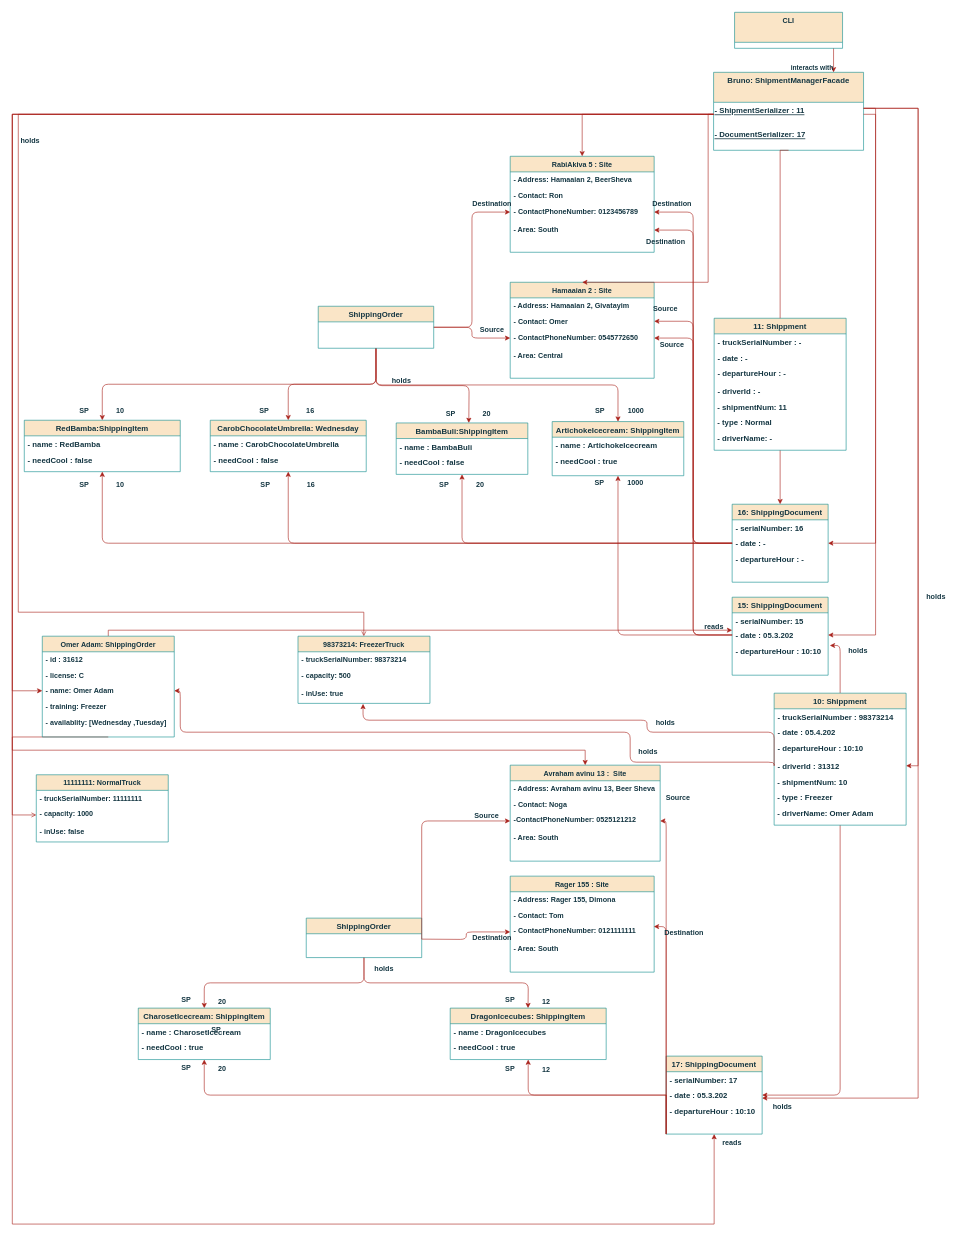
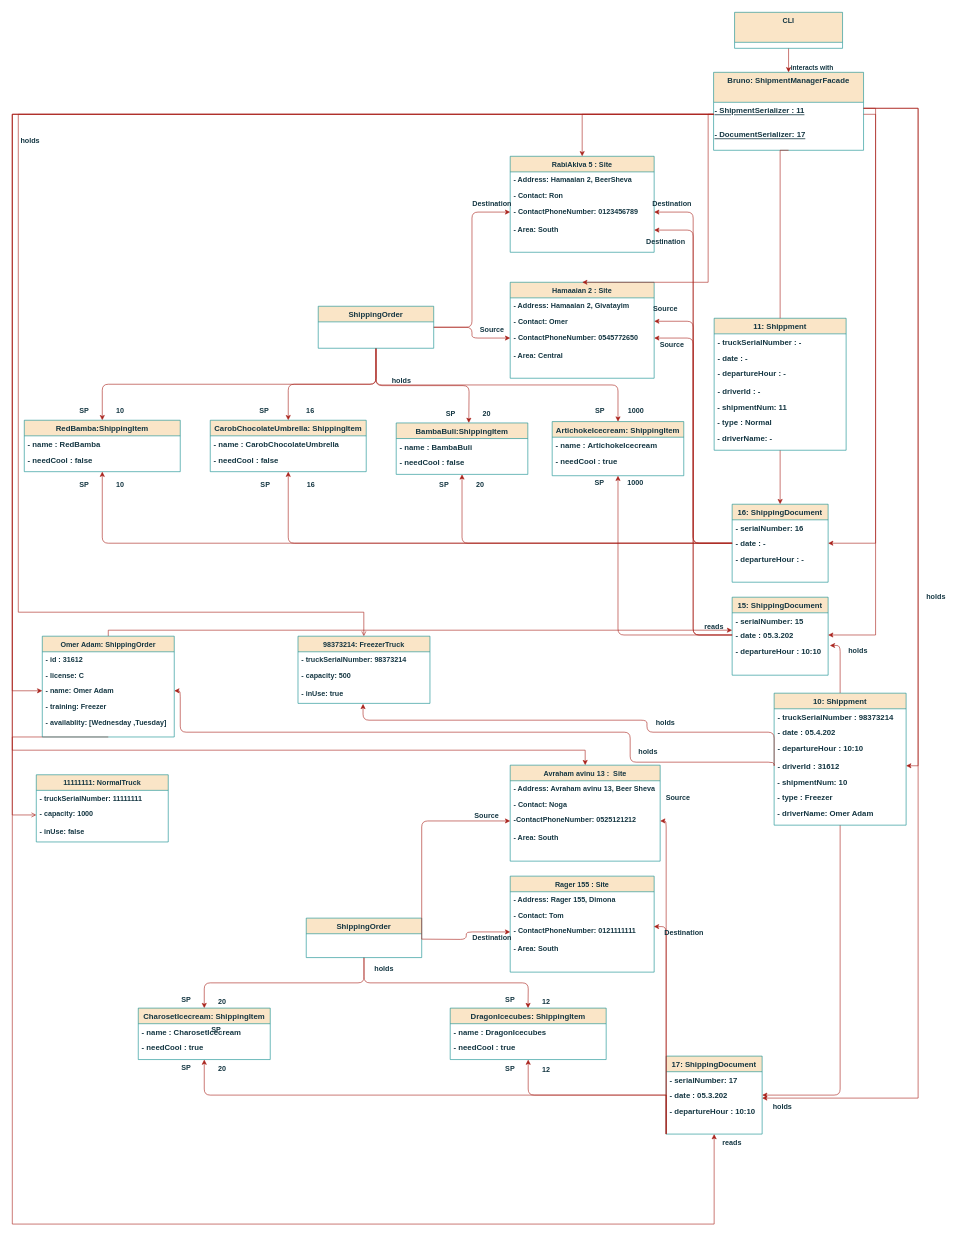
edge "CLI" -> "interacts with": now "CLI" -> "Bruno: ShipmentManagerFacade"
node "CarobChocolateUmbrella: Wednesday": label "CarobChocolateUmbrella: Wednesday" -> "CarobChocolateUmbrella: ShippingItem"
node "- driverId : 31312": label "- driverId : 31312" -> "- driverId : 31612"
